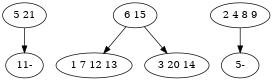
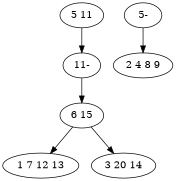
node "5 21": label "5 21" -> "5 11"
edge "2 4 8 9" -> "5-": reversed
edge "11-" -> "6 15": added
